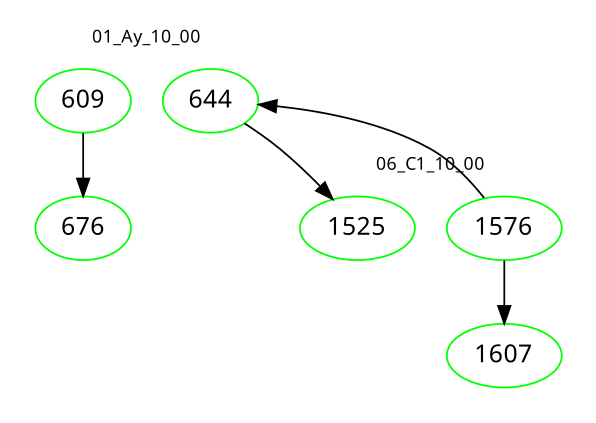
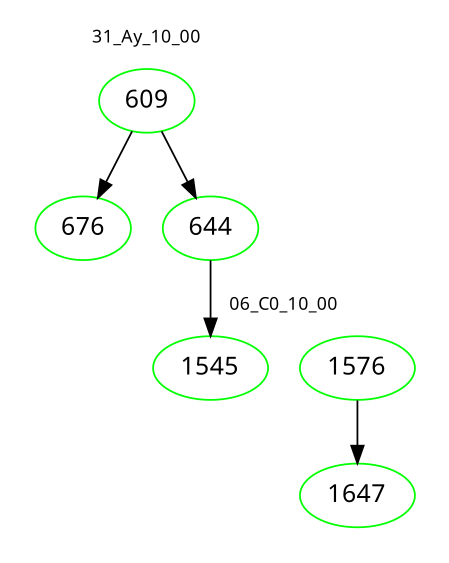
cluster "01_Ay_10_00": label "01_Ay_10_00" -> "31_Ay_10_00"
edge "1576" -> "644": now "609" -> "644"
cluster "06_C1_10_00": label "06_C1_10_00" -> "06_C0_10_00"
node "1525": label "1525" -> "1545"
node "1607": label "1607" -> "1647"
